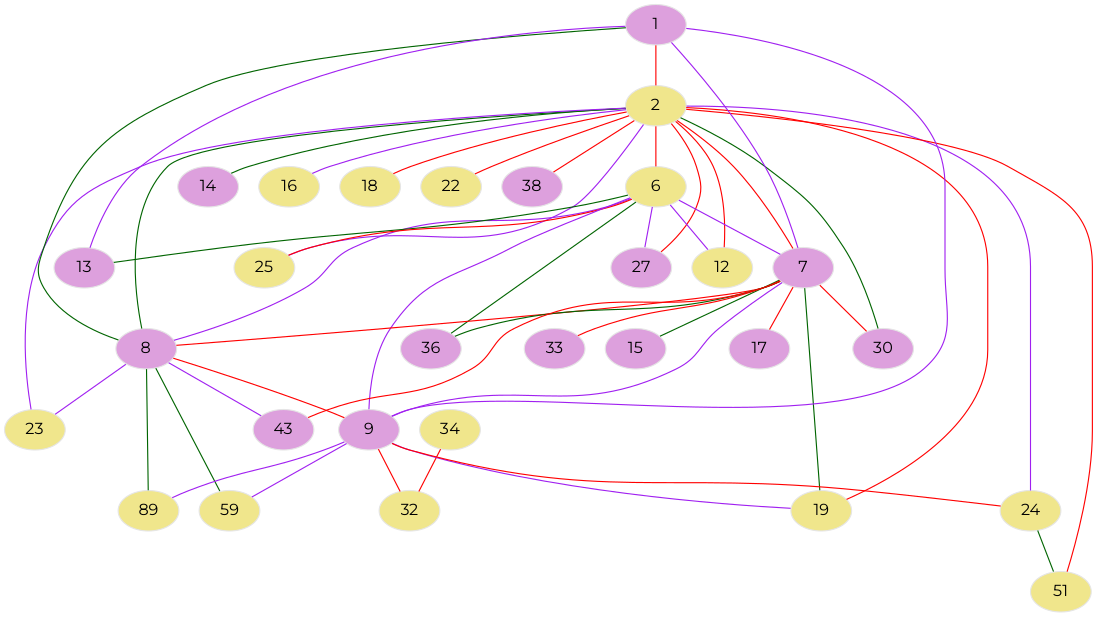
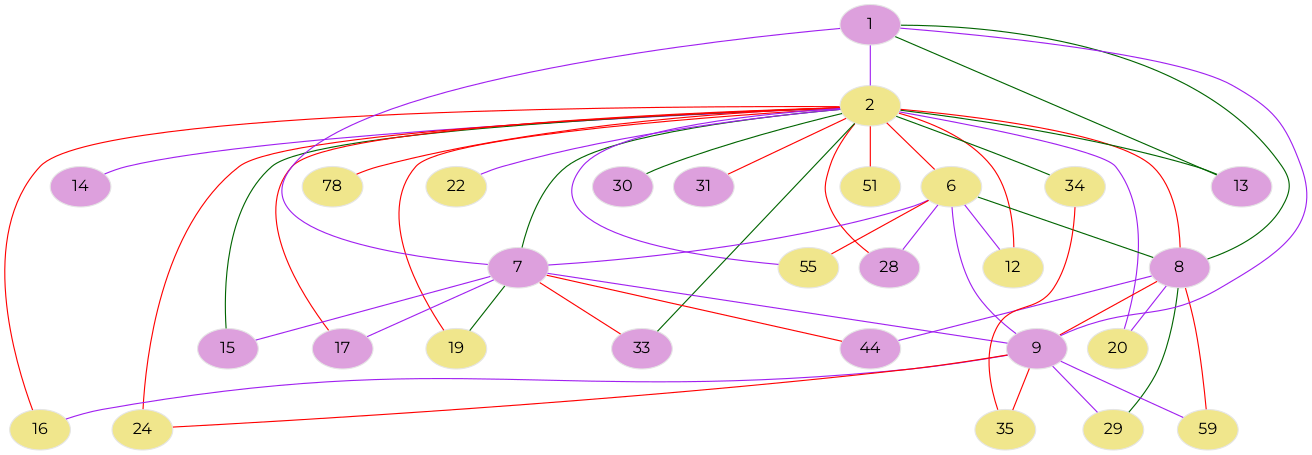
edge "1" -- "2": color red -> purple
edge "1" -- "13": color purple -> darkgreen
edge "2" -- "17": added
edge "2" -- "14": color darkgreen -> purple
edge "2" -- "16": color purple -> red
edge "2" -- "22": color red -> purple
edge "2" -- "34": added
edge "2" -- "15": added
edge "2" -- "8": color darkgreen -> red
edge "2" -- "7": color red -> darkgreen
edge "2" -- "24": color purple -> red
node "18": label "18" -> "78"
node "38": label "38" -> "31"
edge "2" -- "33": added
edge "6" -- "13": now "2" -- "13"
edge "6" -- "8": color purple -> darkgreen
node "25": label "25" -> "55"
node "27": label "27" -> "28"
edge "7" -- "15": color darkgreen -> purple
edge "7" -- "17": color red -> purple
edge "7" -- "30": removed
edge "7" -- "8": removed
node "36": removed
node "23": label "23" -> "20"
edge "8" -- "59": color darkgreen -> red
node "43": label "43" -> "44"
edge "9" -- "19": now "9" -- "16"
node "89": label "89" -> "29"
node "32": label "32" -> "35"
edge "24" -- "51": removed
